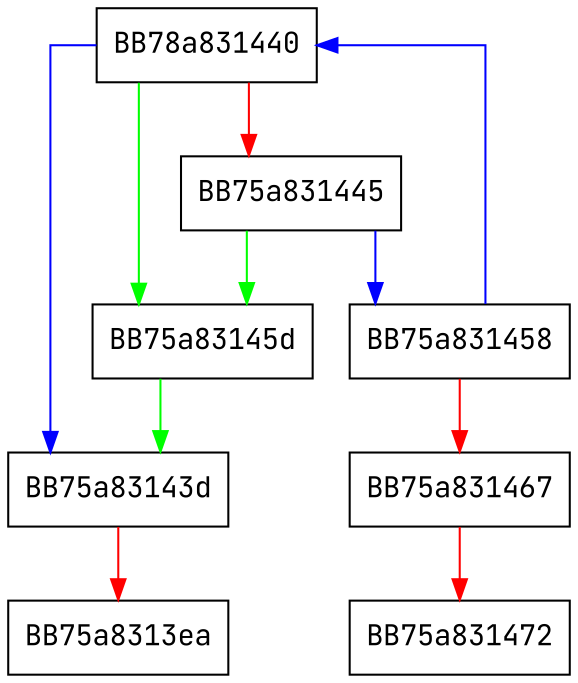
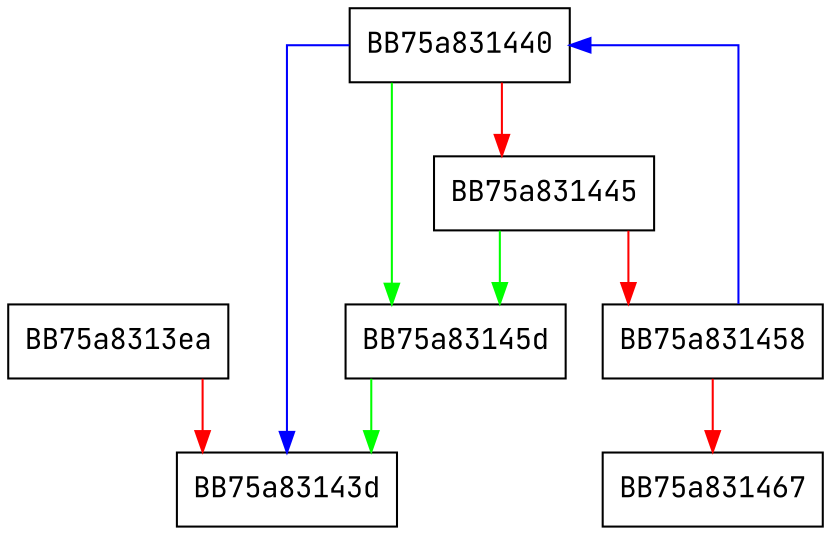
node "BB78a831440": label "BB78a831440" -> "BB75a831440"
edge "BB75a831445" -> "BB75a831458": color blue -> red
edge "BB75a83143d" -> "BB75a8313ea": reversed
node "BB75a831472": removed
